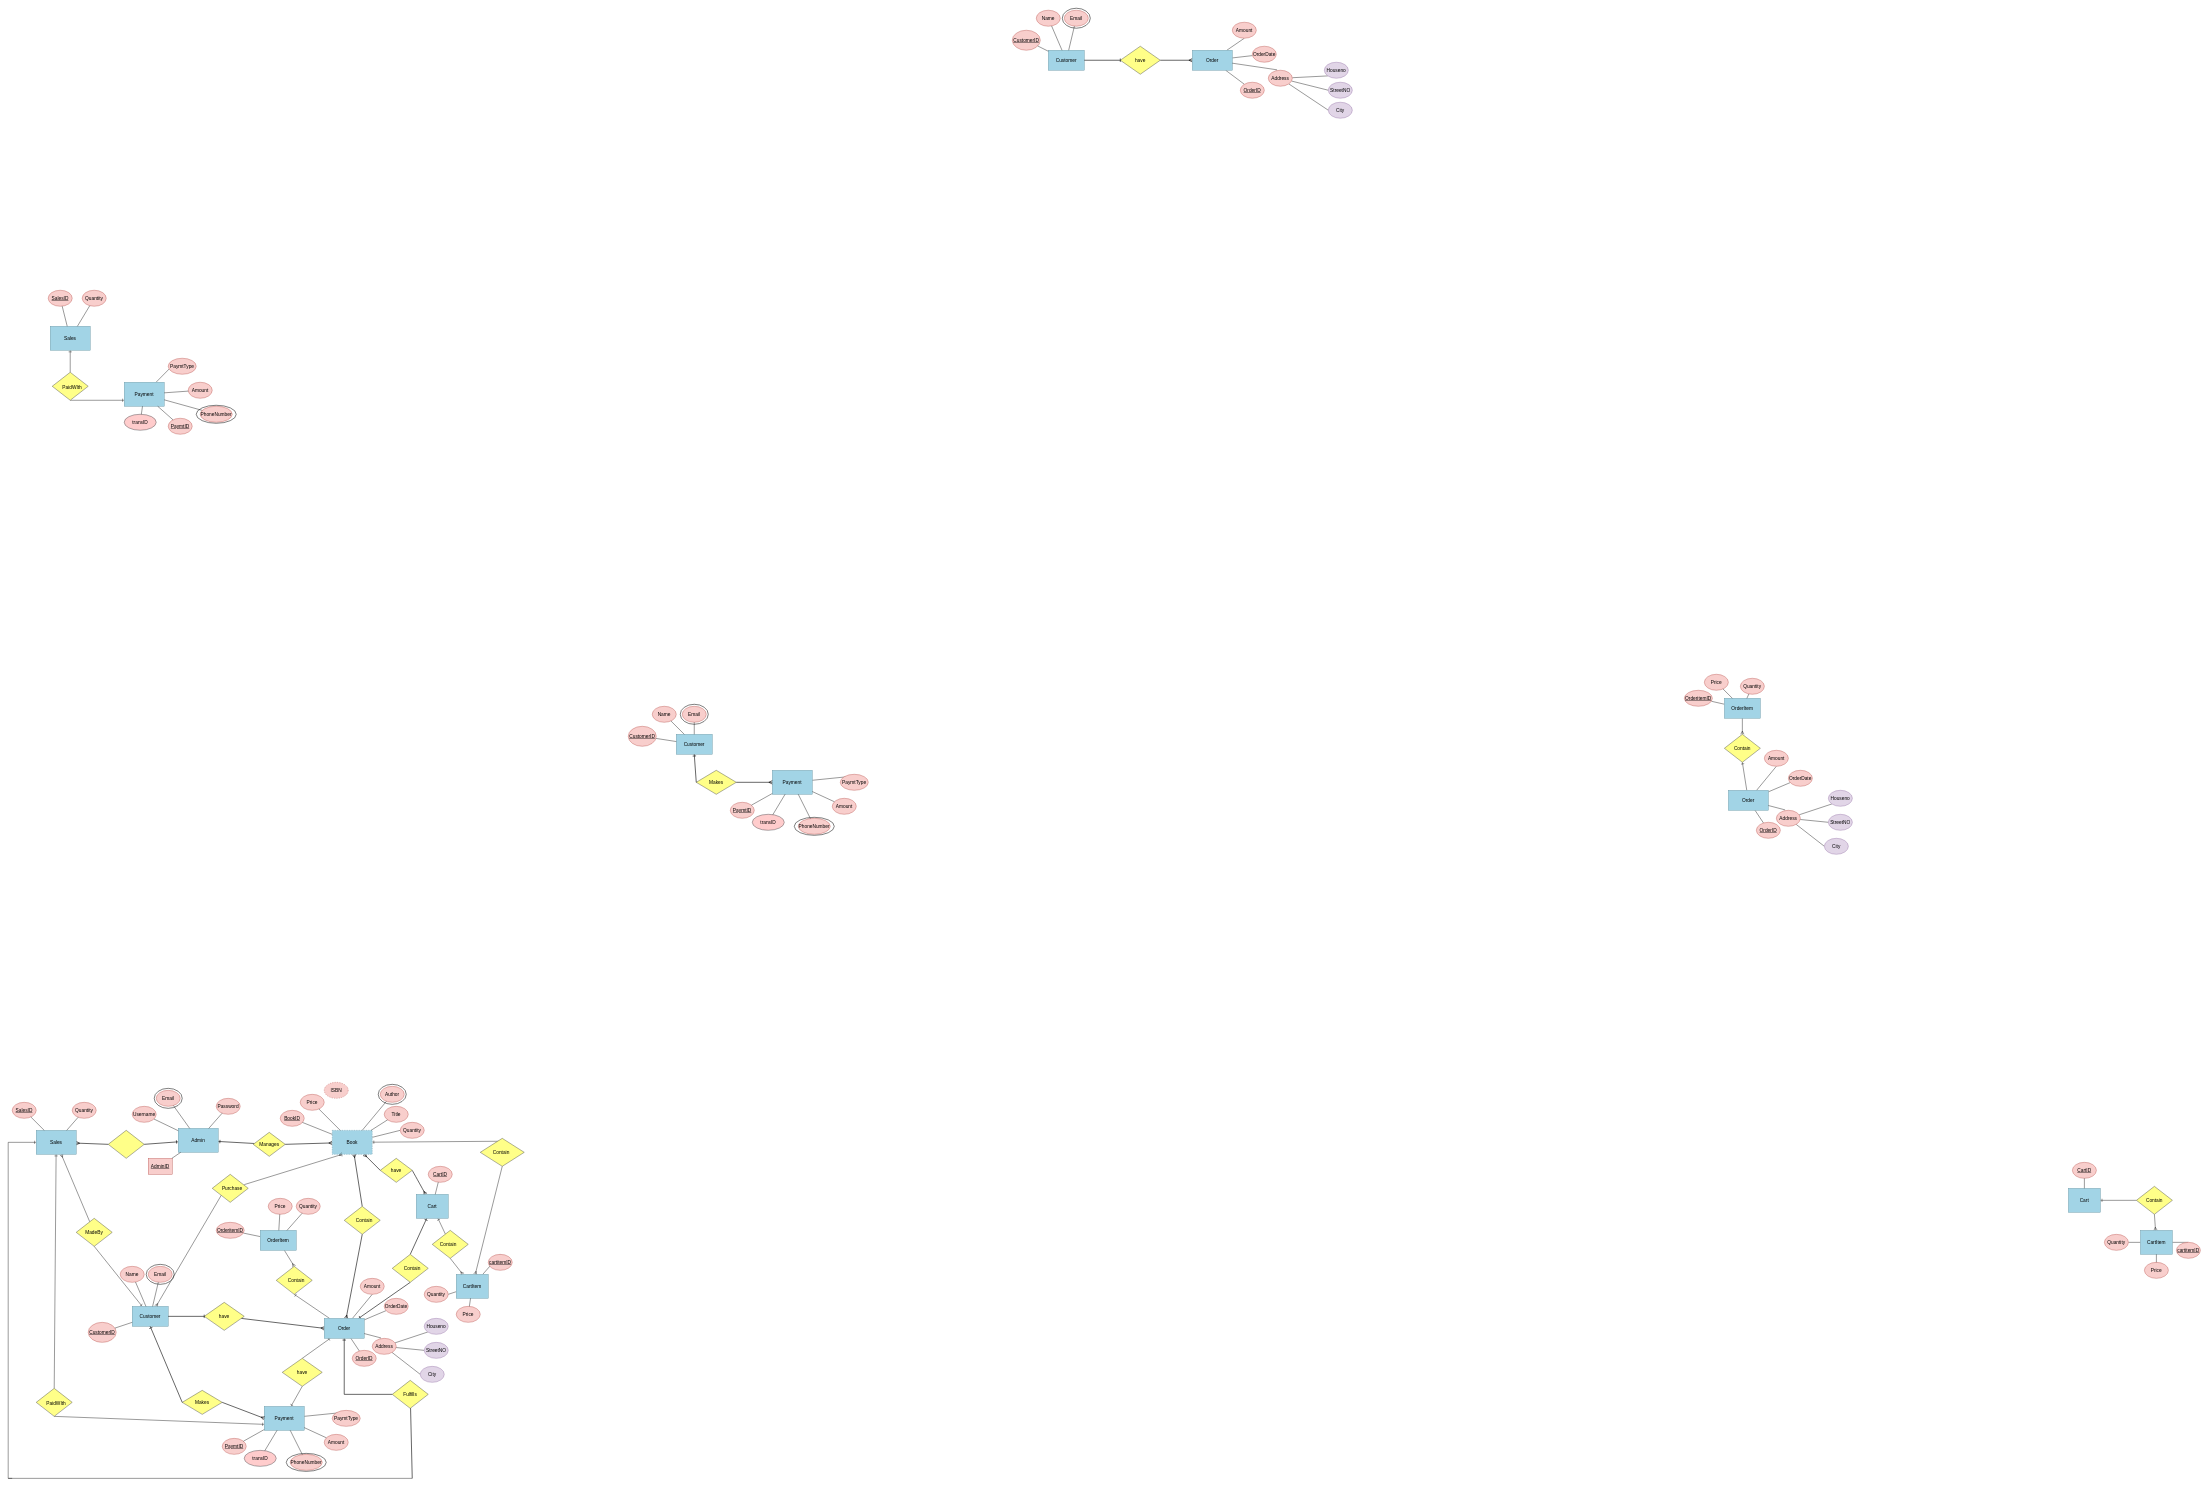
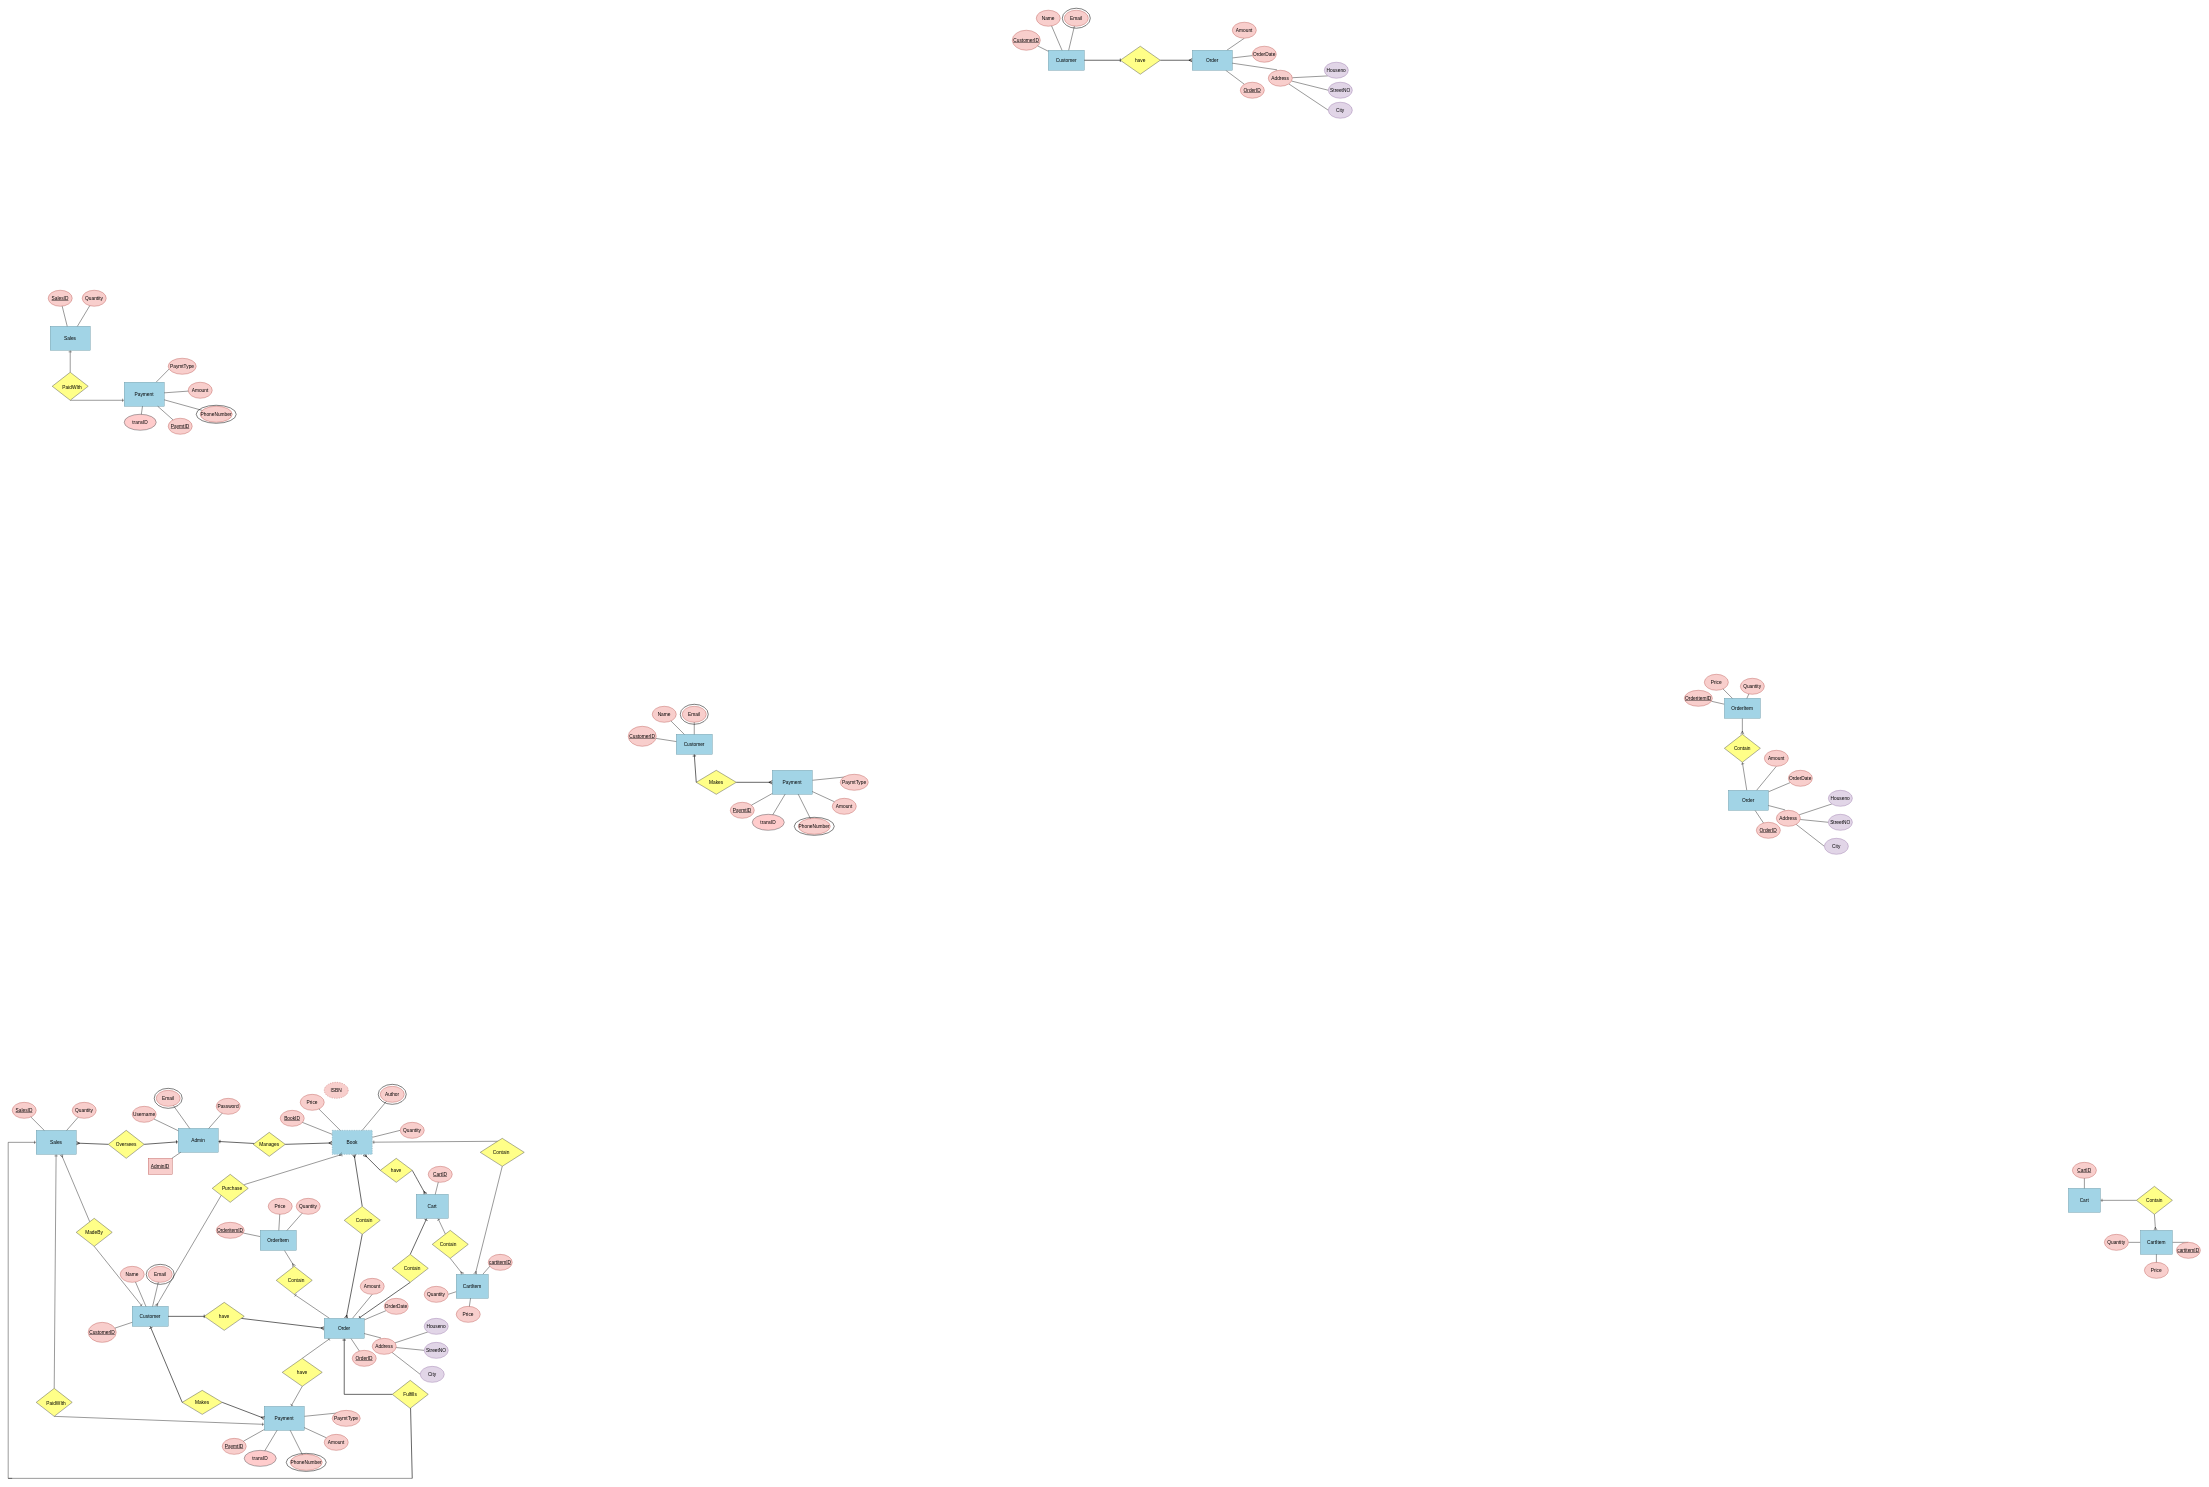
node "Title": removed
edge "Title" -- "Book": removed
node "Oversees": added
